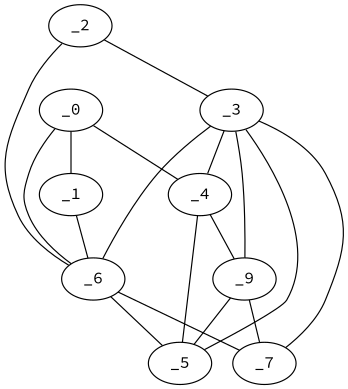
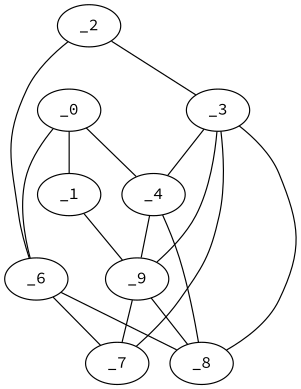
edge "_3" -- "_6": removed
edge "_1" -- "_6": now "_1" -- "_9"
node "_5": label "_5" -> "_8"
